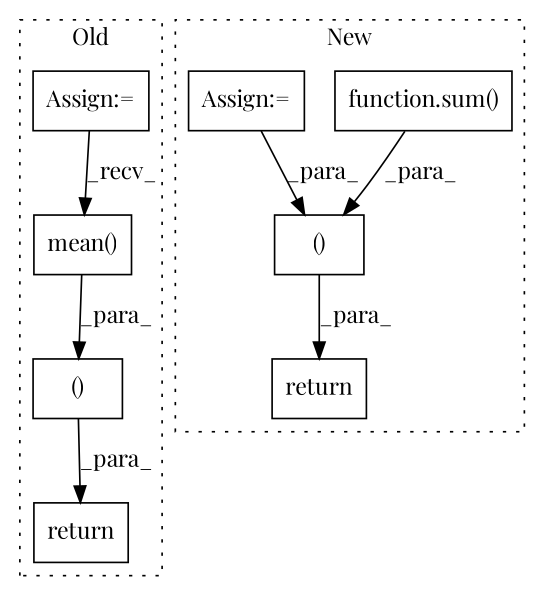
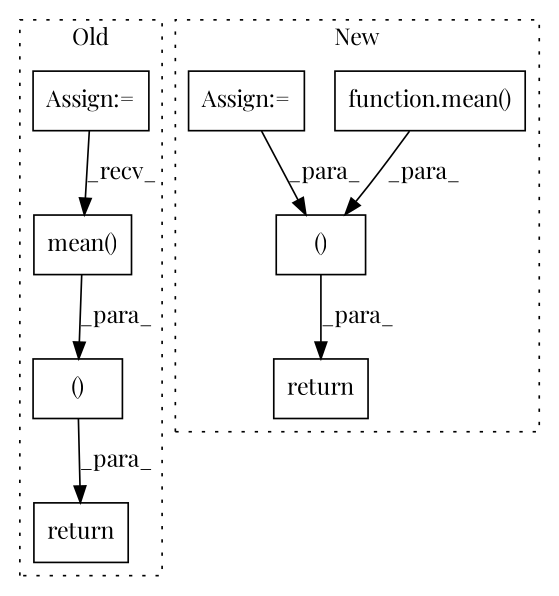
node "function.sum()": label "function.sum()" -> "function.mean()"
